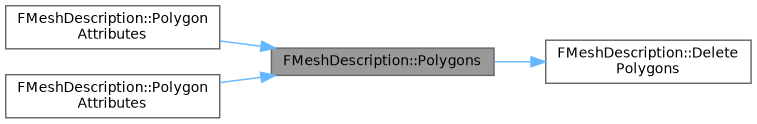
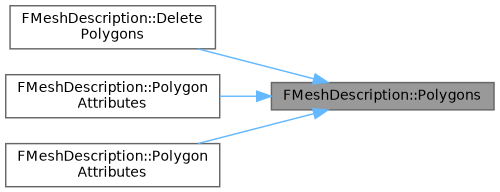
edge "FMeshDescription::Polygons" -> "FMeshDescription::Delete Polygons": reversed
